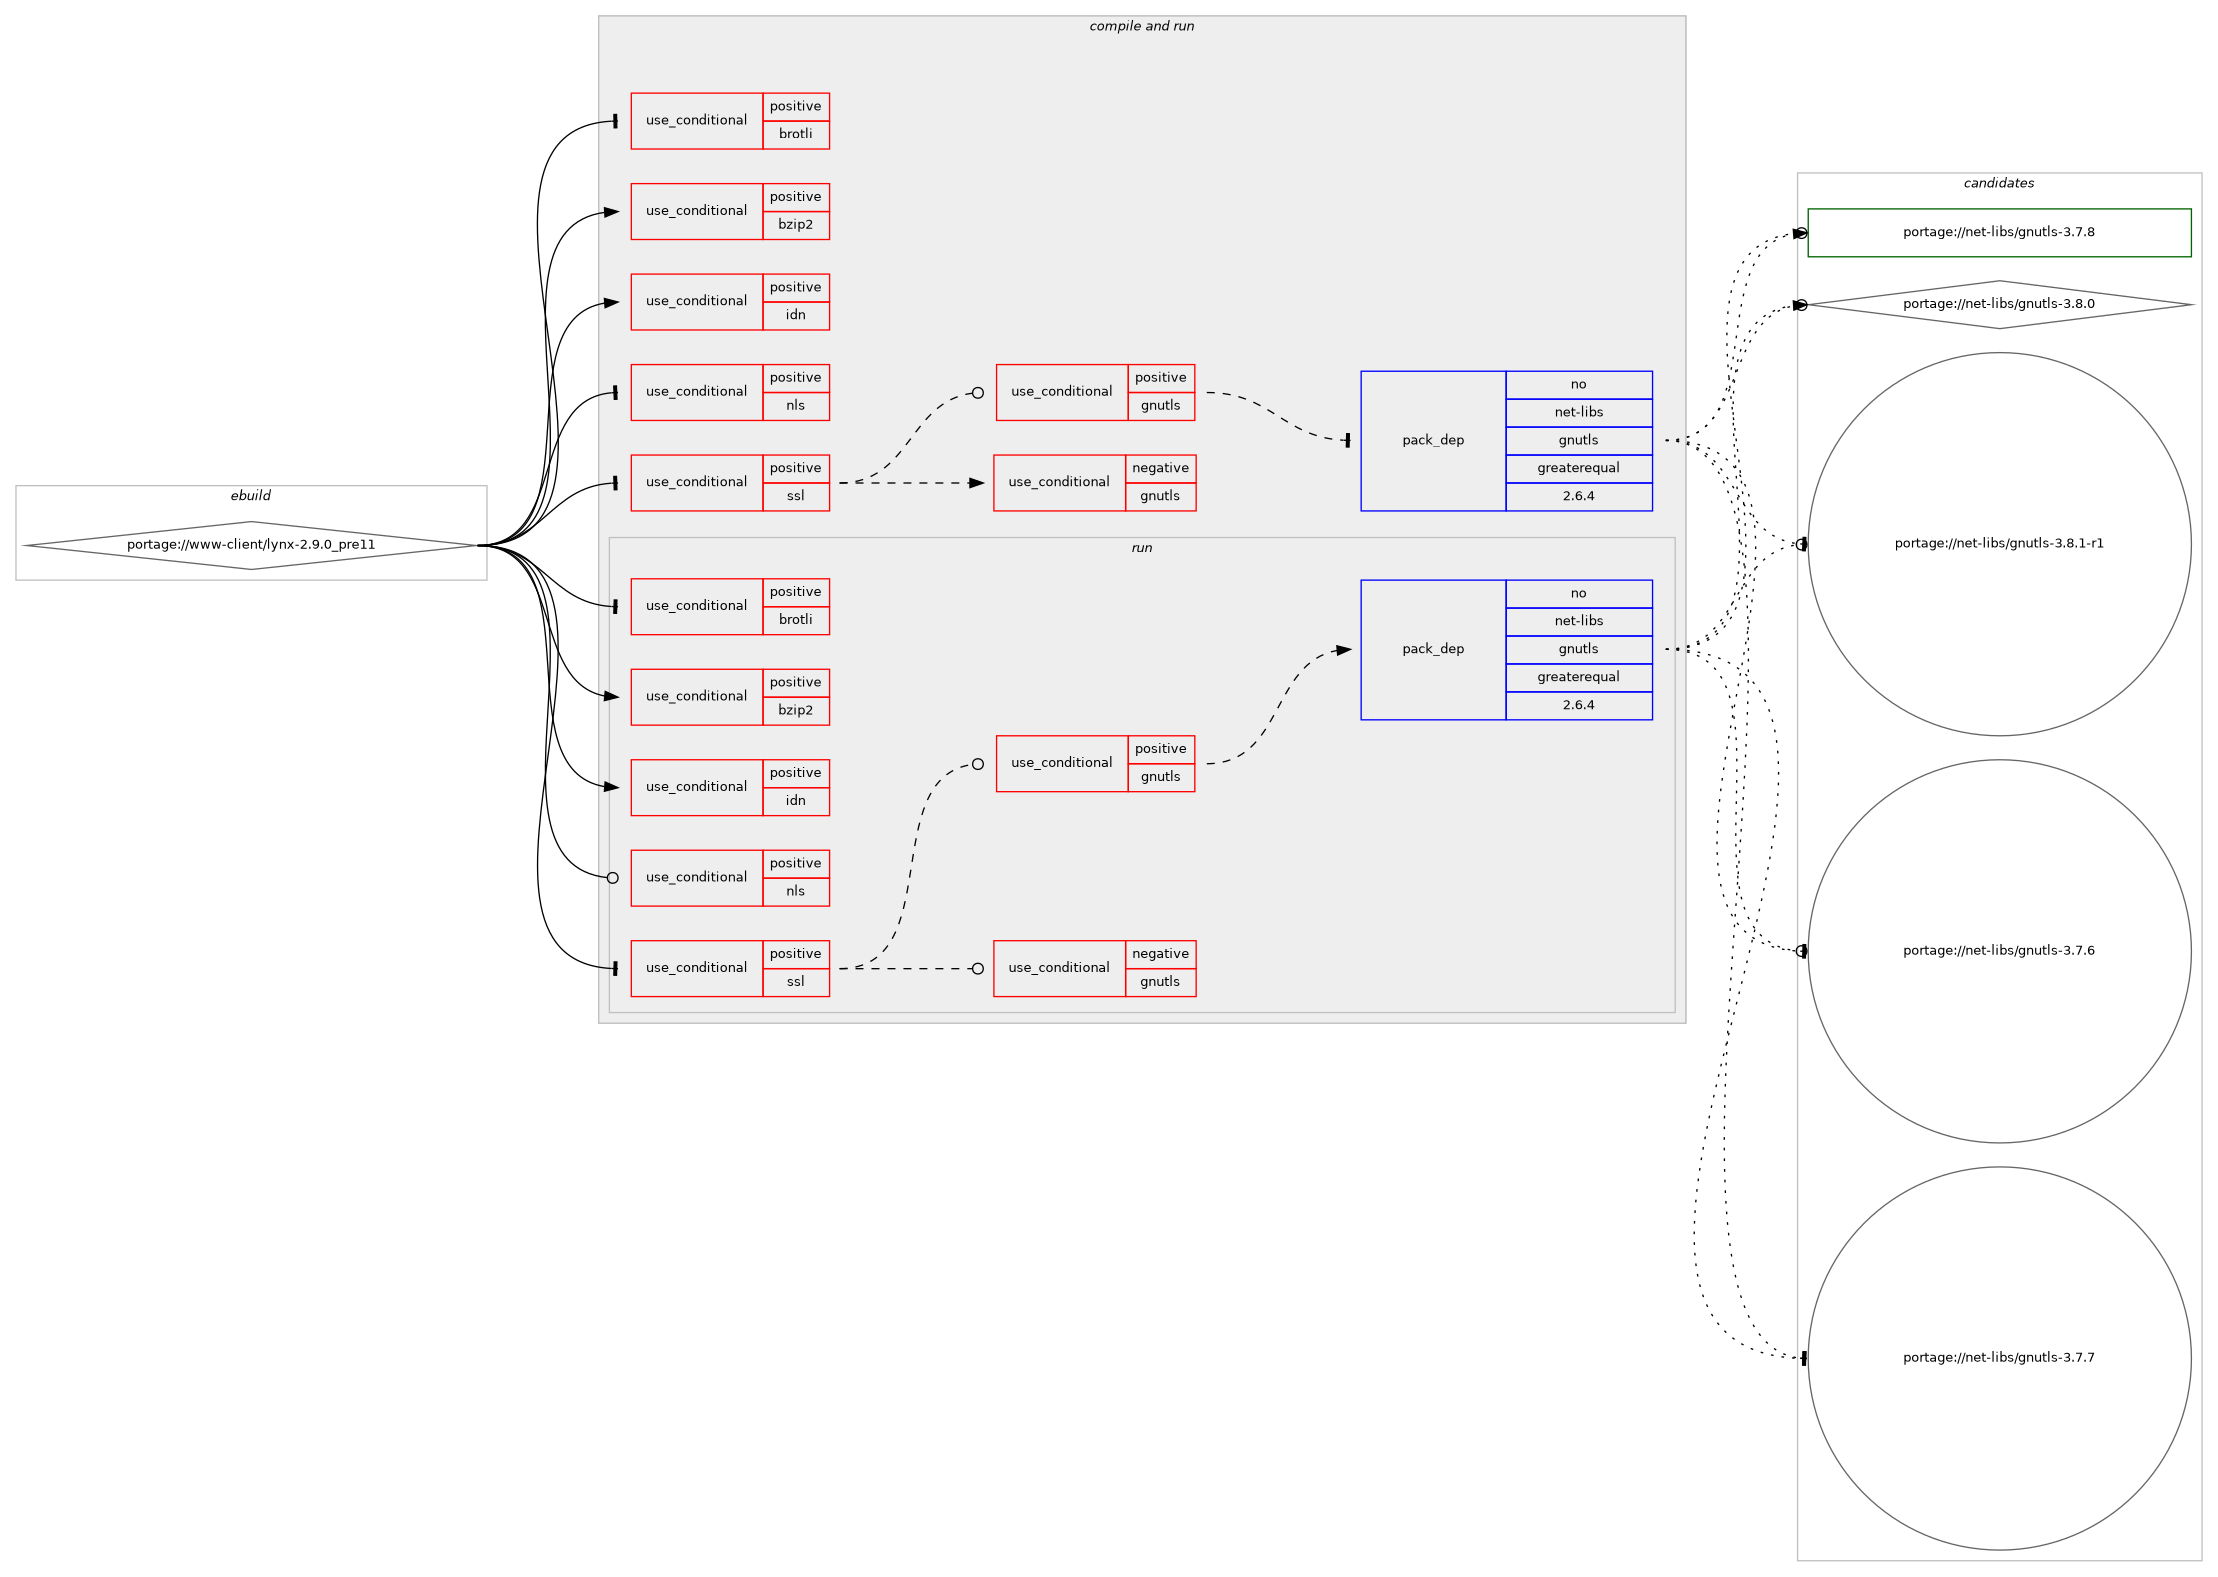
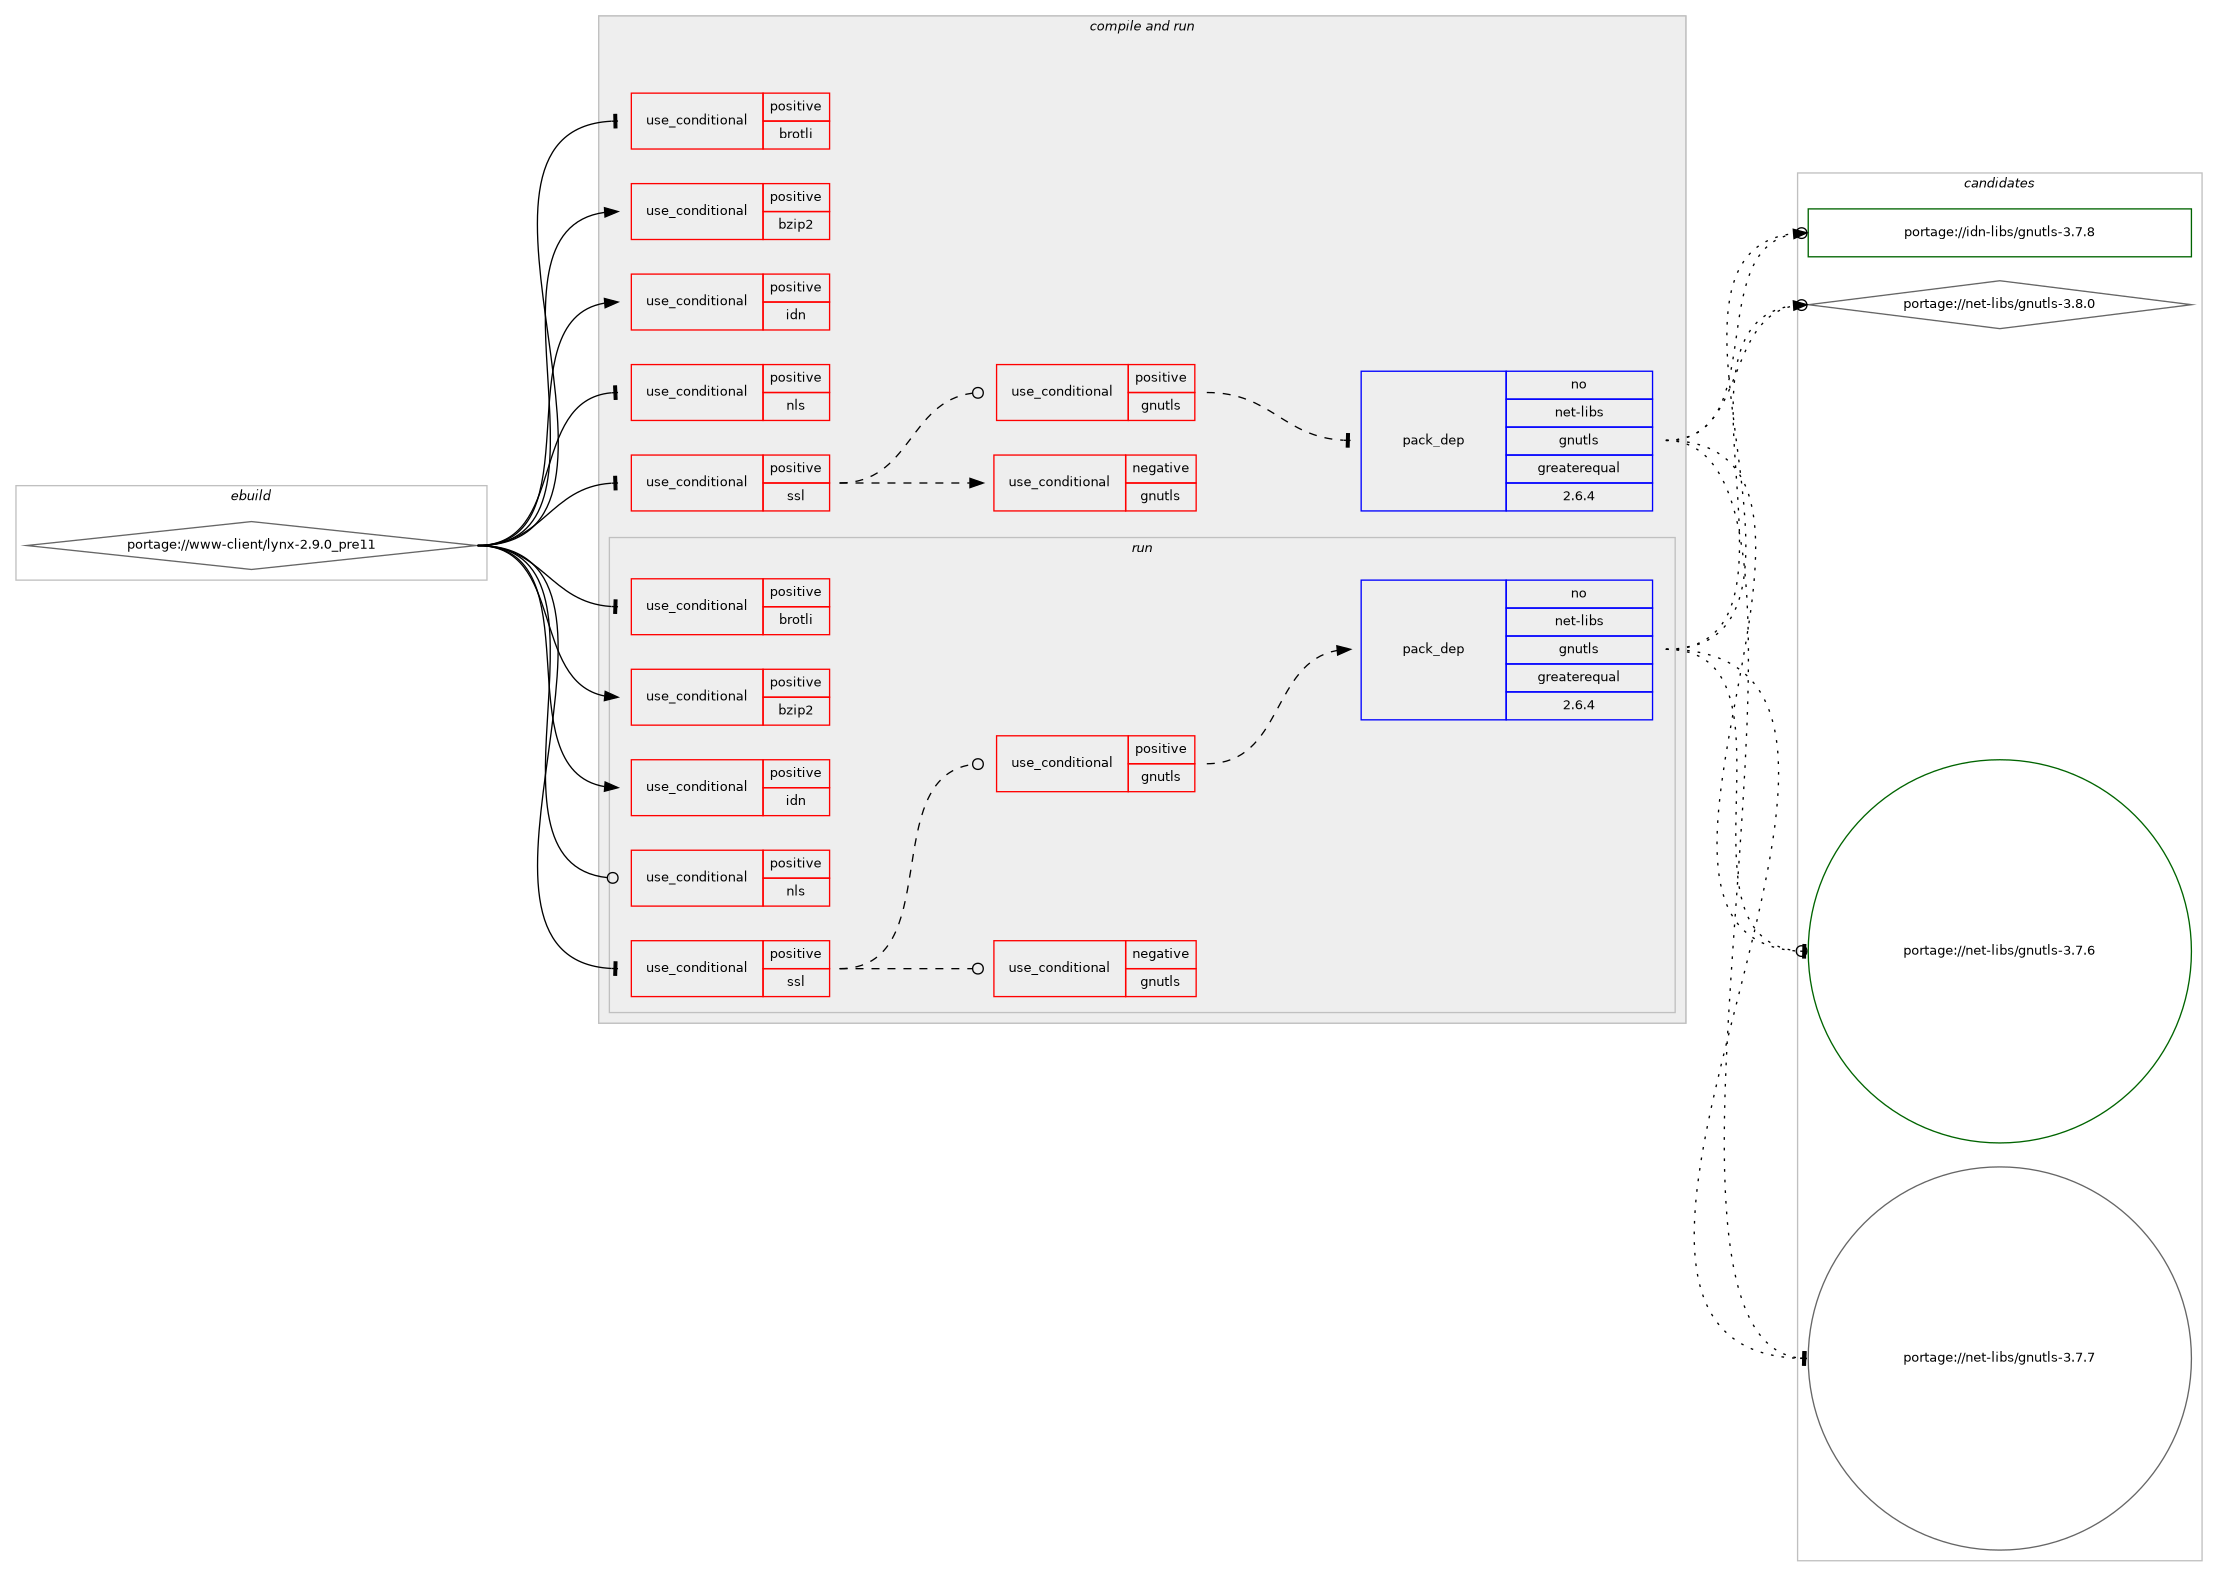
node "portage://net-libs/gnutls-3.7.8": label "portage://net-libs/gnutls-3.7.8" -> "portage://idn-libs/gnutls-3.7.8"
node "portage://net-libs/gnutls-3.8.1-r1": removed
node "portage://net-libs/gnutls-3.7.6": color gray40 -> darkgreen
